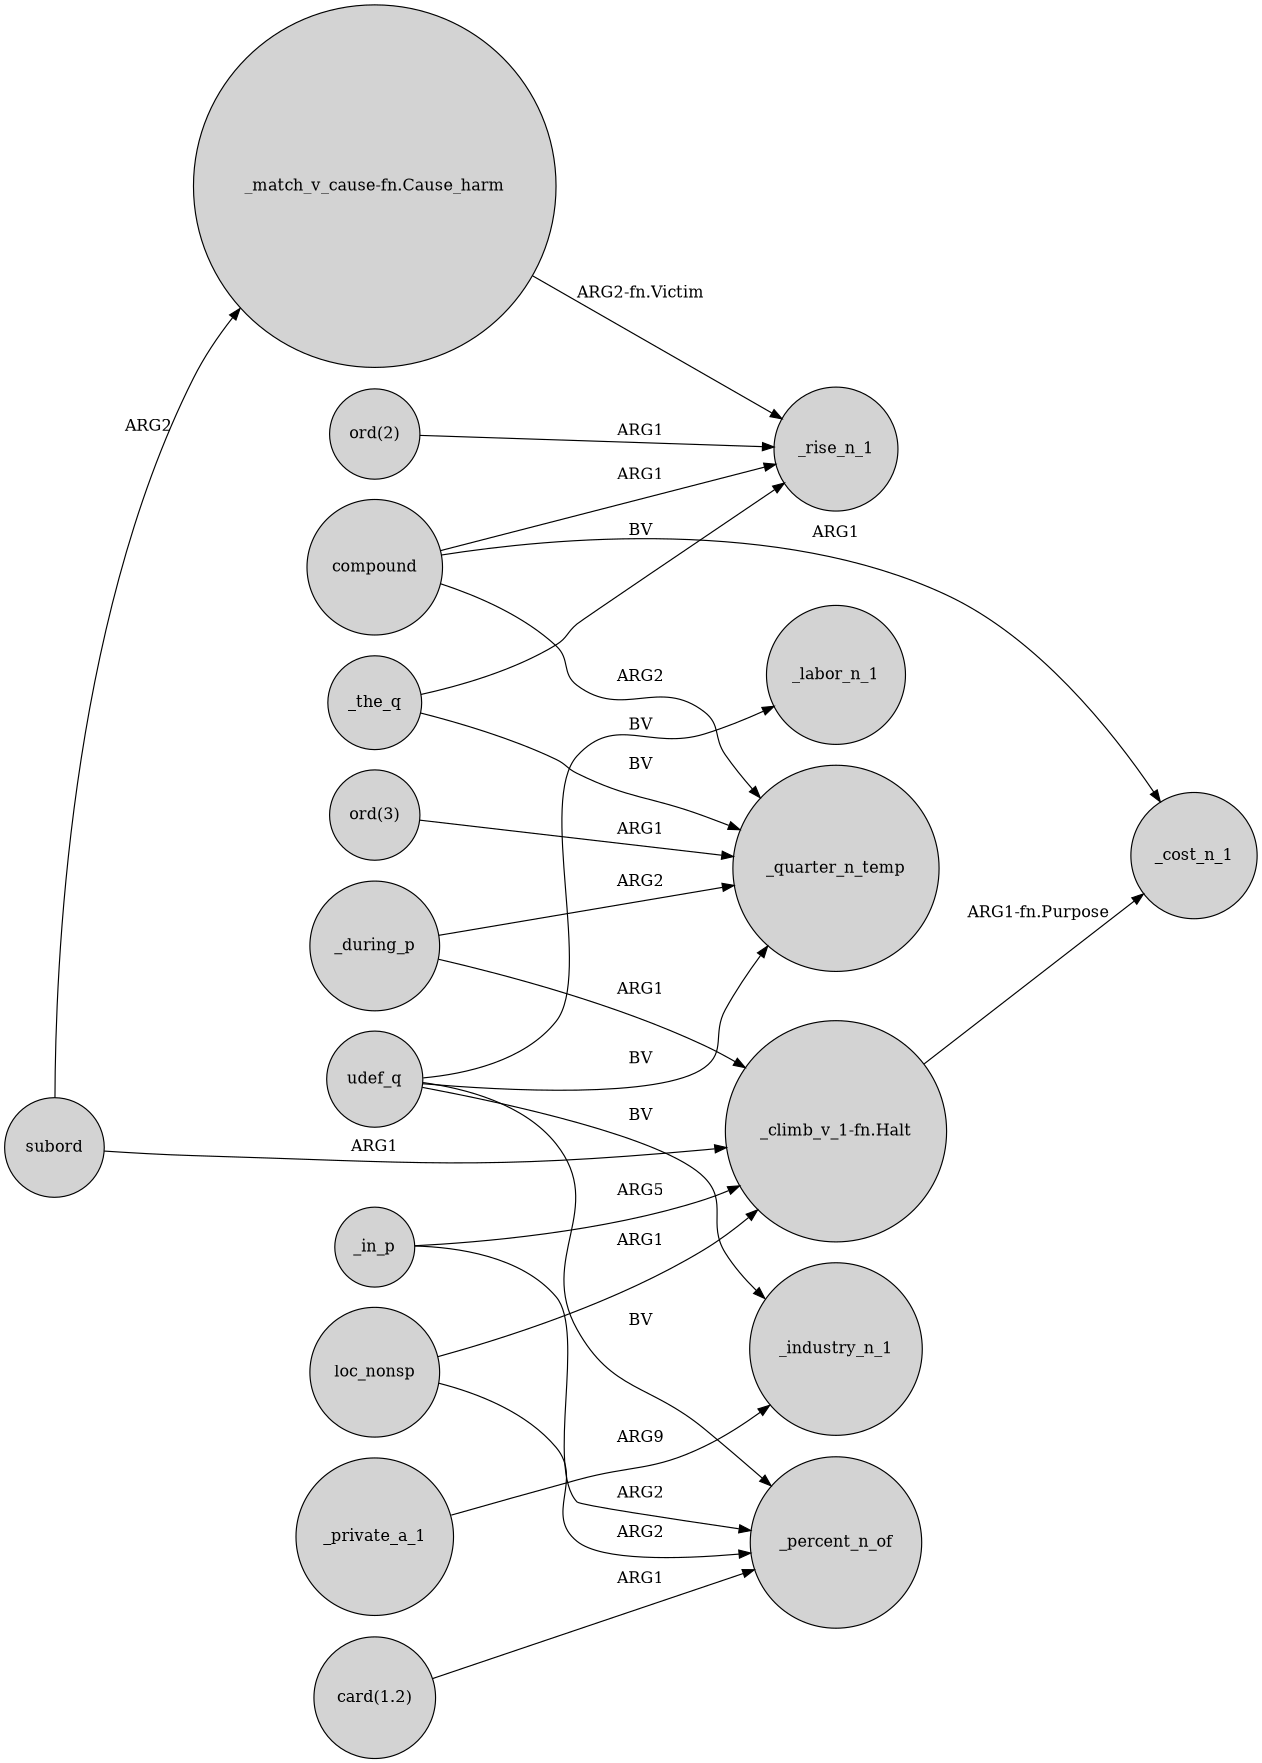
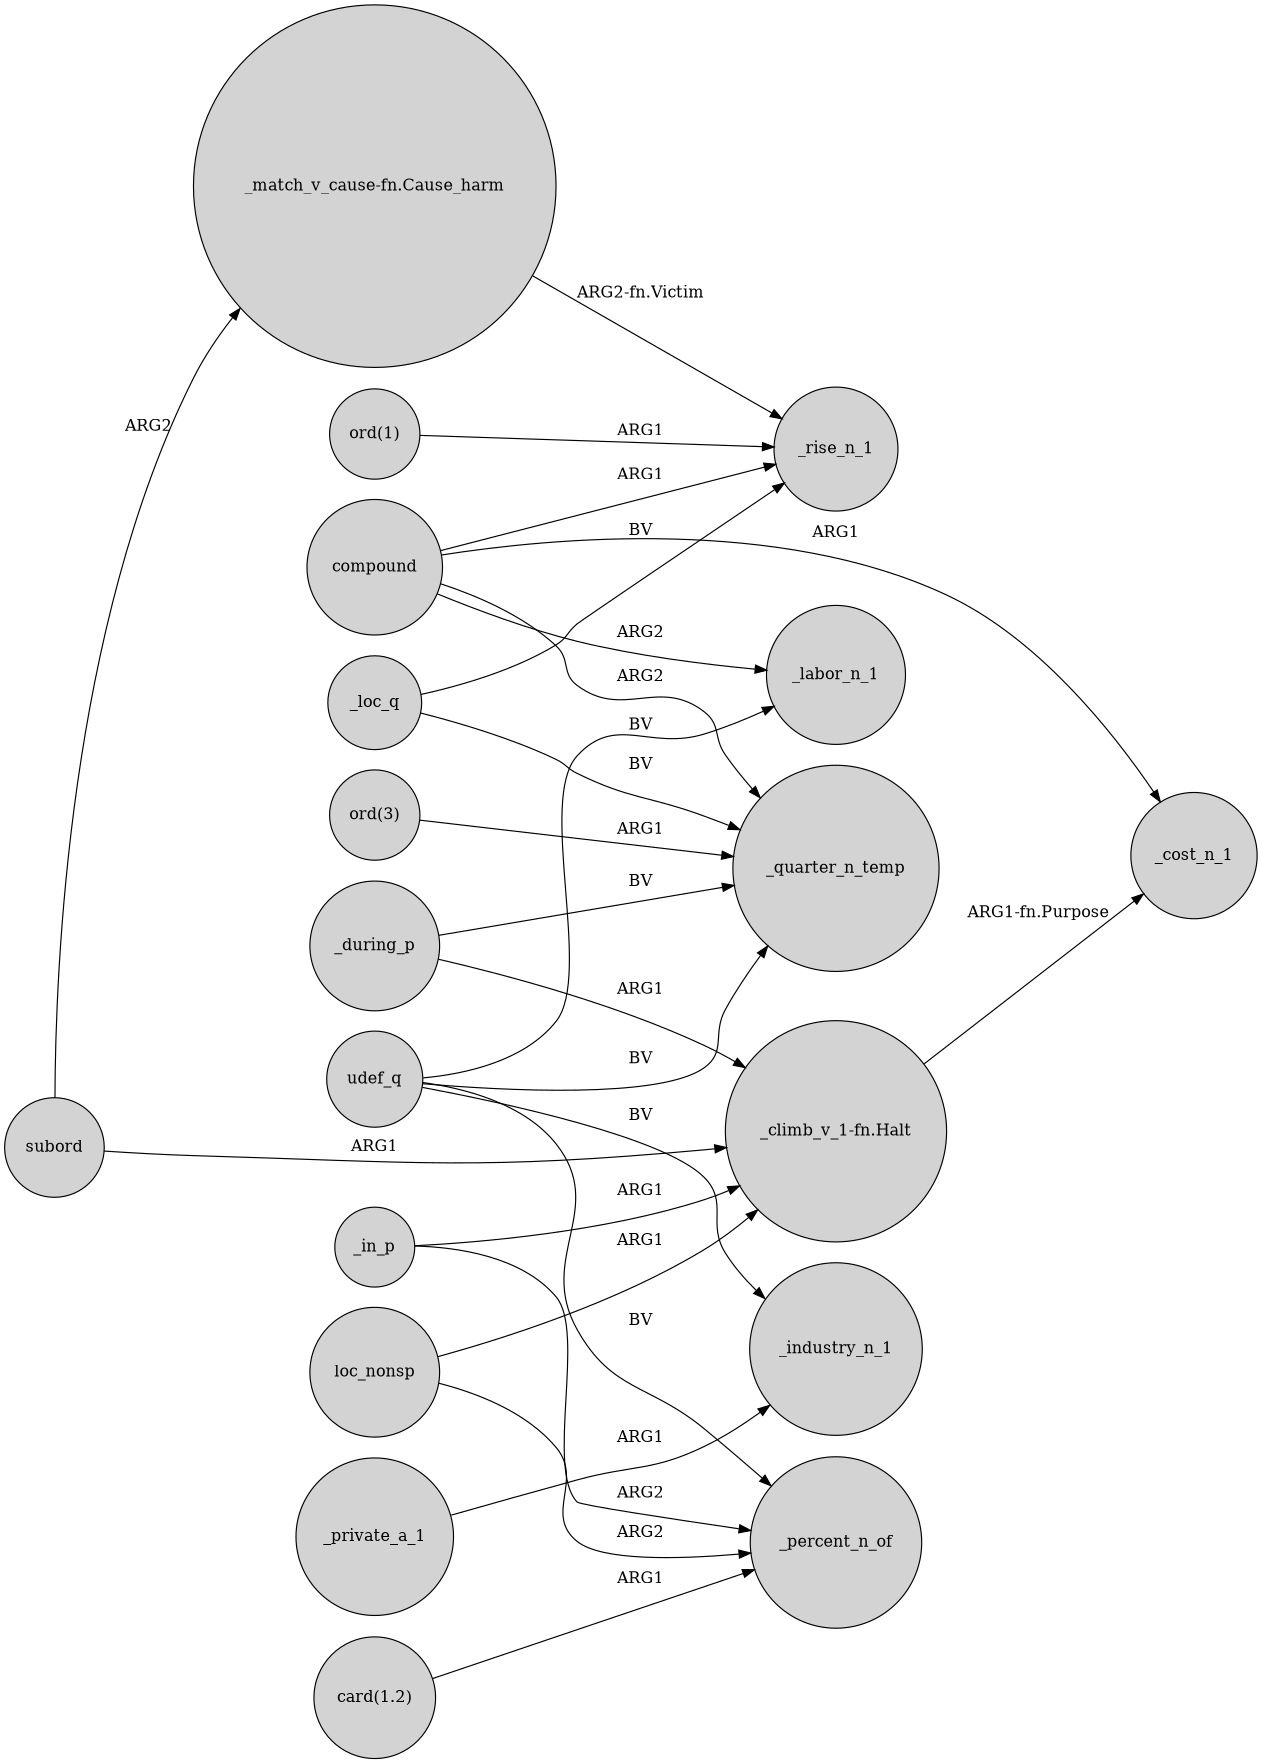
node "ord(2)": label "ord(2)" -> "ord(1)"
edge "compound" -> "_labor_n_1": added, label "ARG2"
node "_the_q": label "_the_q" -> "_loc_q"
edge "_during_p" -> "_quarter_n_temp": label "ARG2" -> "BV"
edge "_in_p" -> "_climb_v_1-fn.Halt": label "ARG5" -> "ARG1"
edge "_private_a_1" -> "_industry_n_1": label "ARG9" -> "ARG1"
